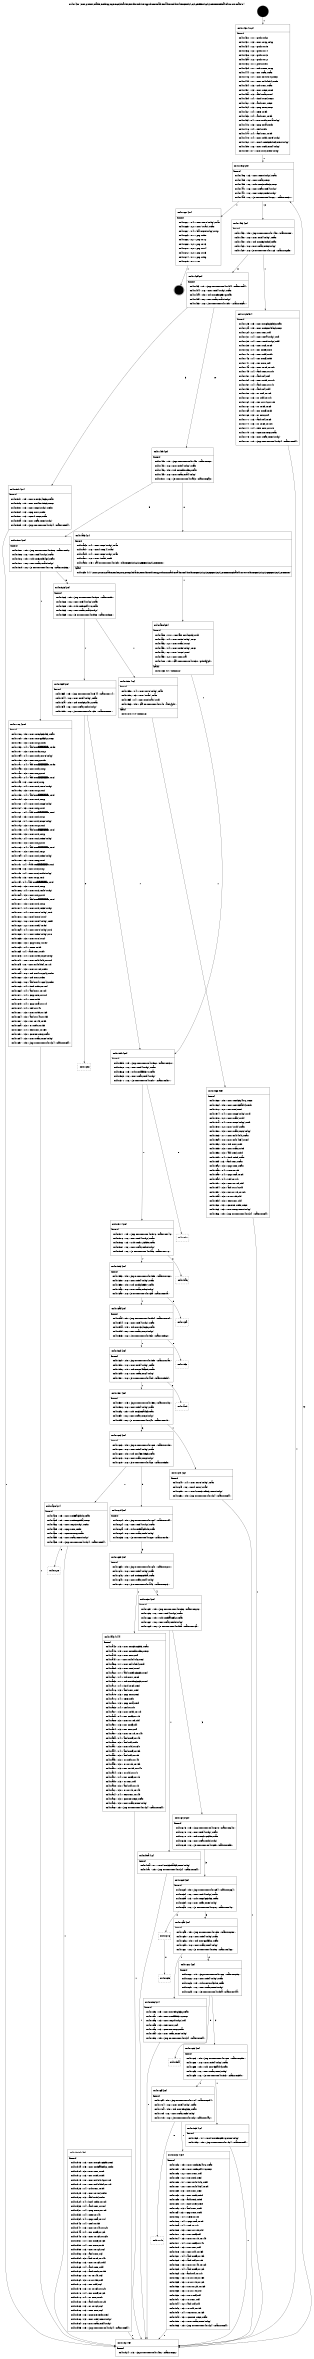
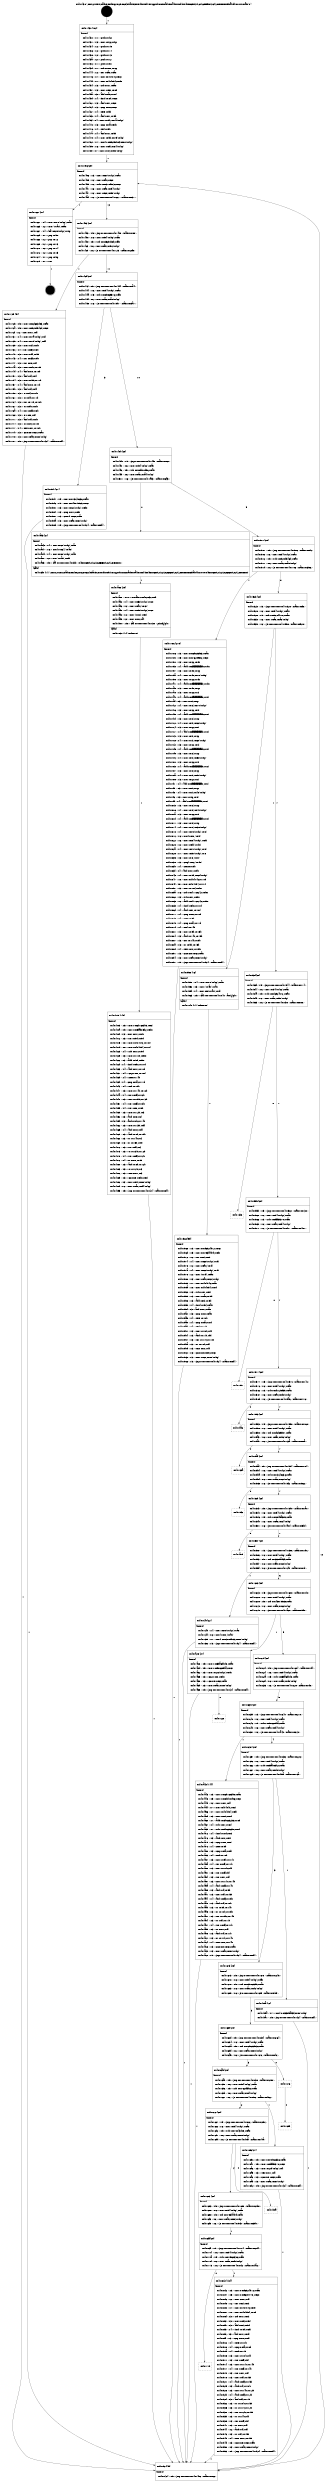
edge "0x401ae8 [29]" -> "0x40155b [28]": now "0x401ae8 [29]" -> "0x401b05 [149]"
node "0x4019cb [12]": removed
